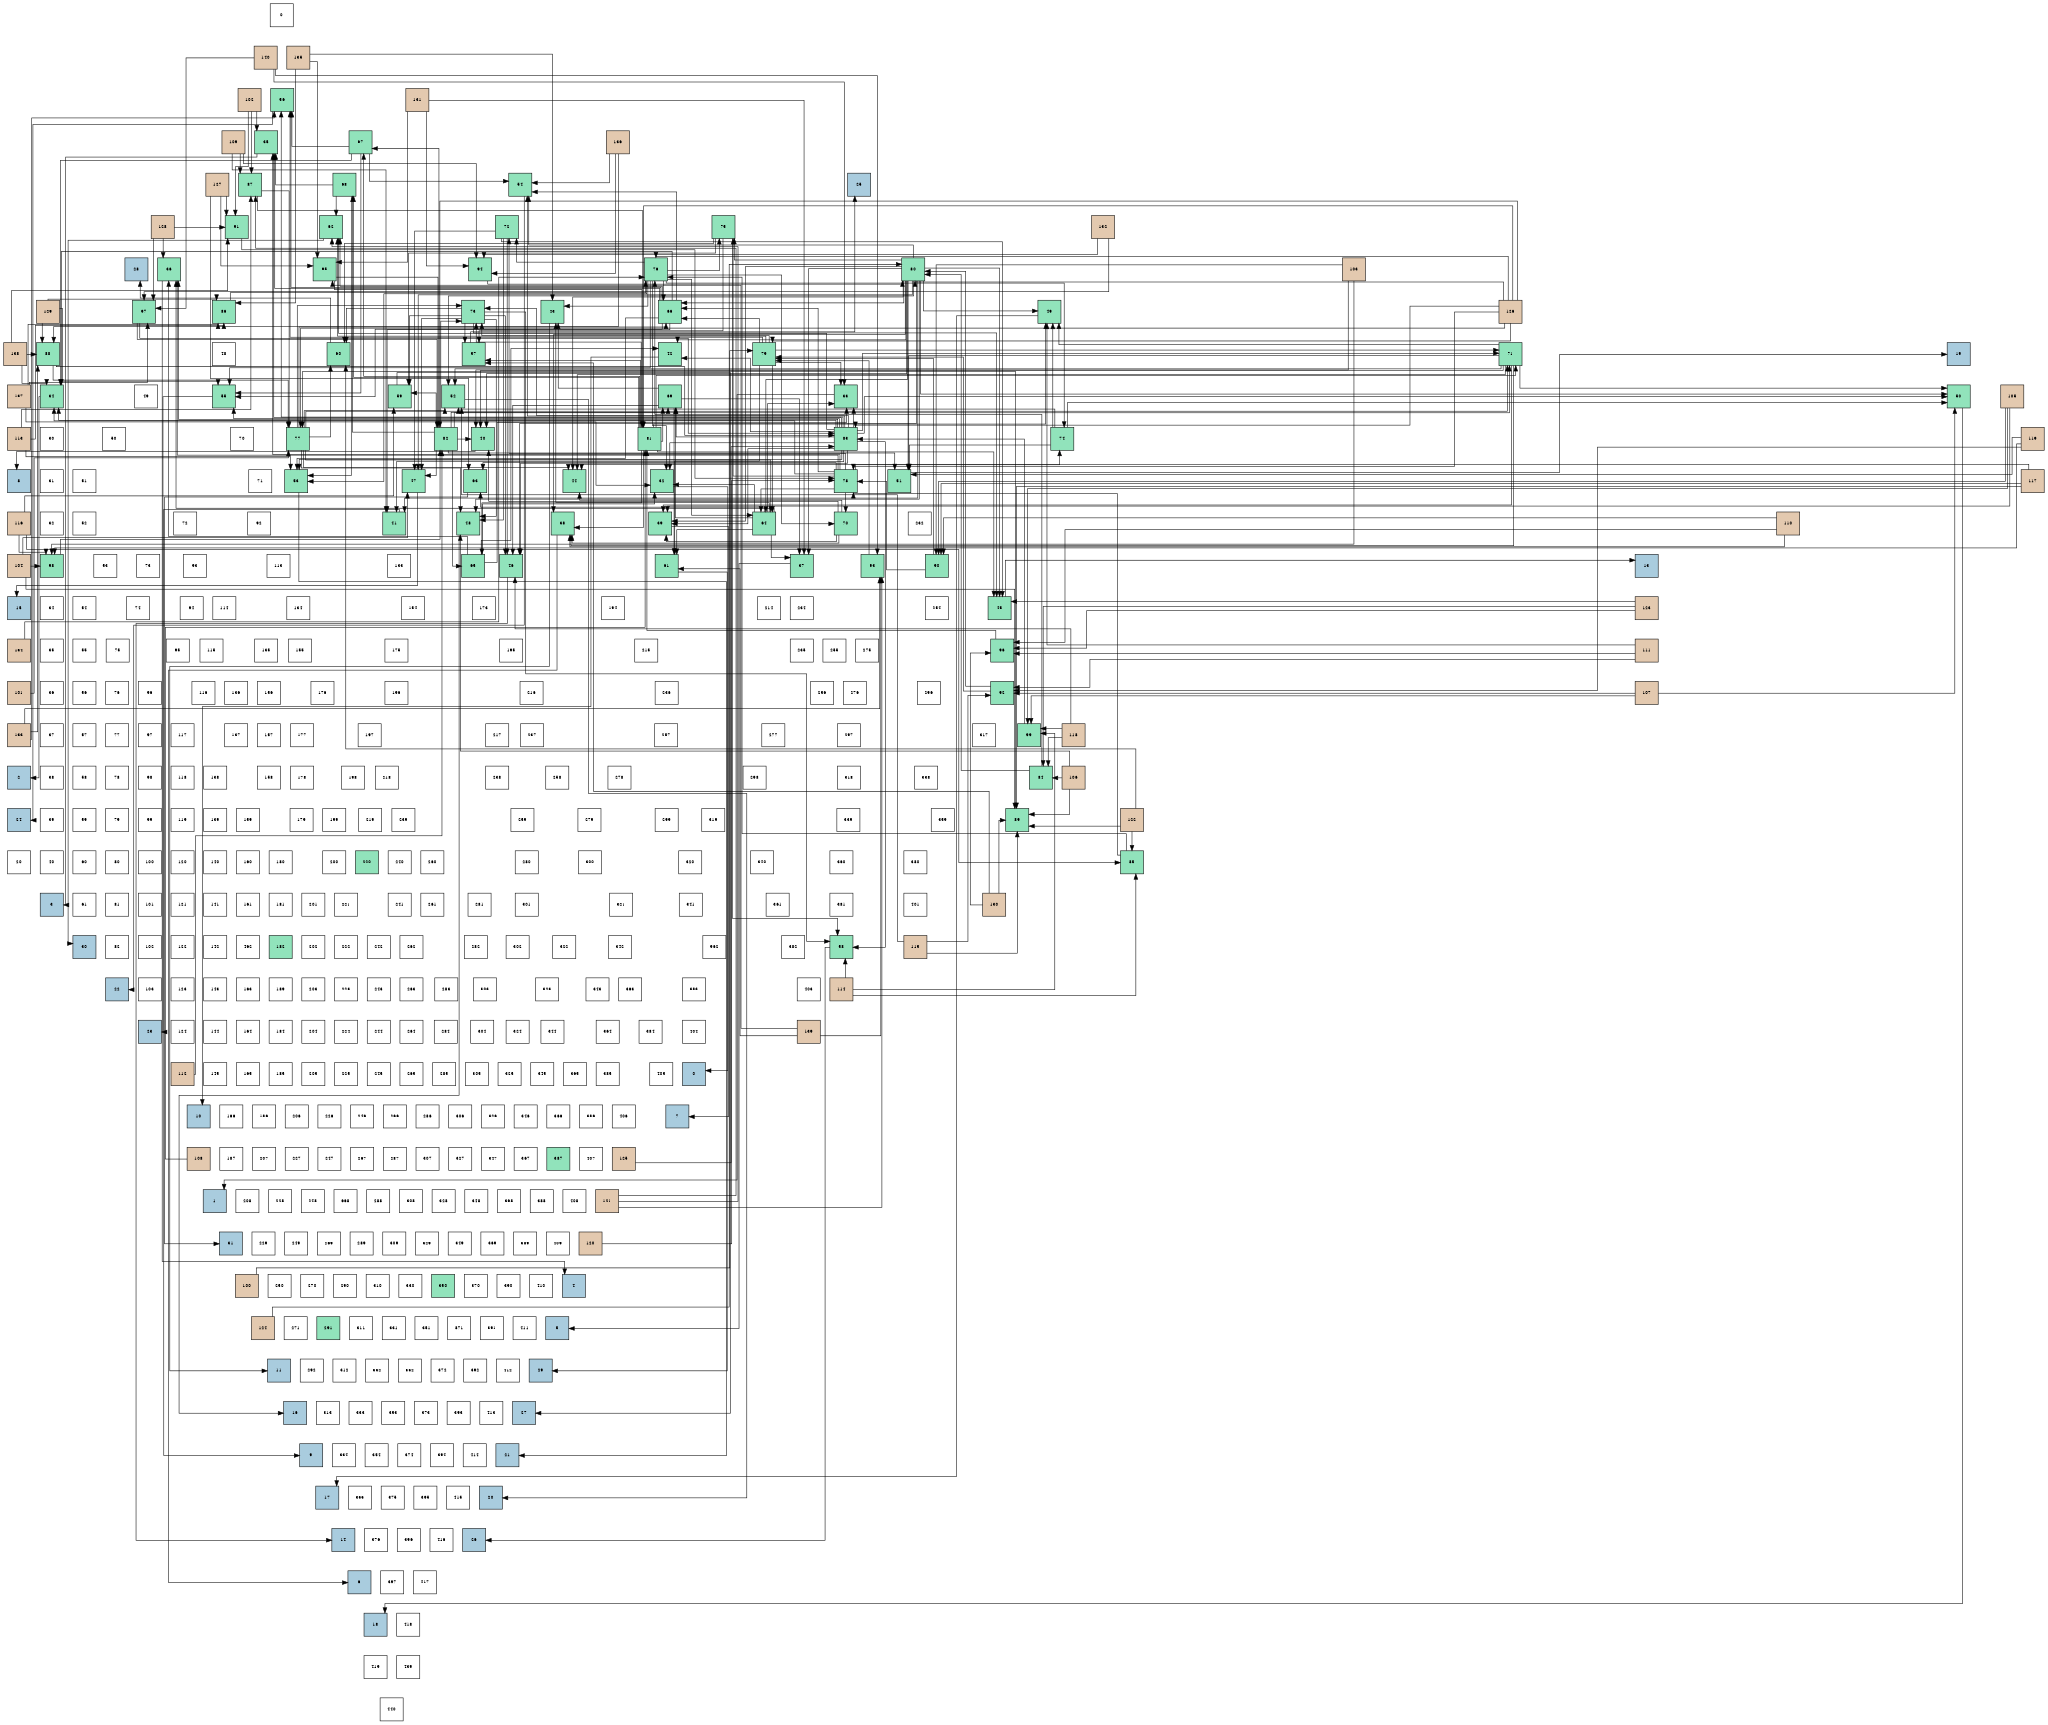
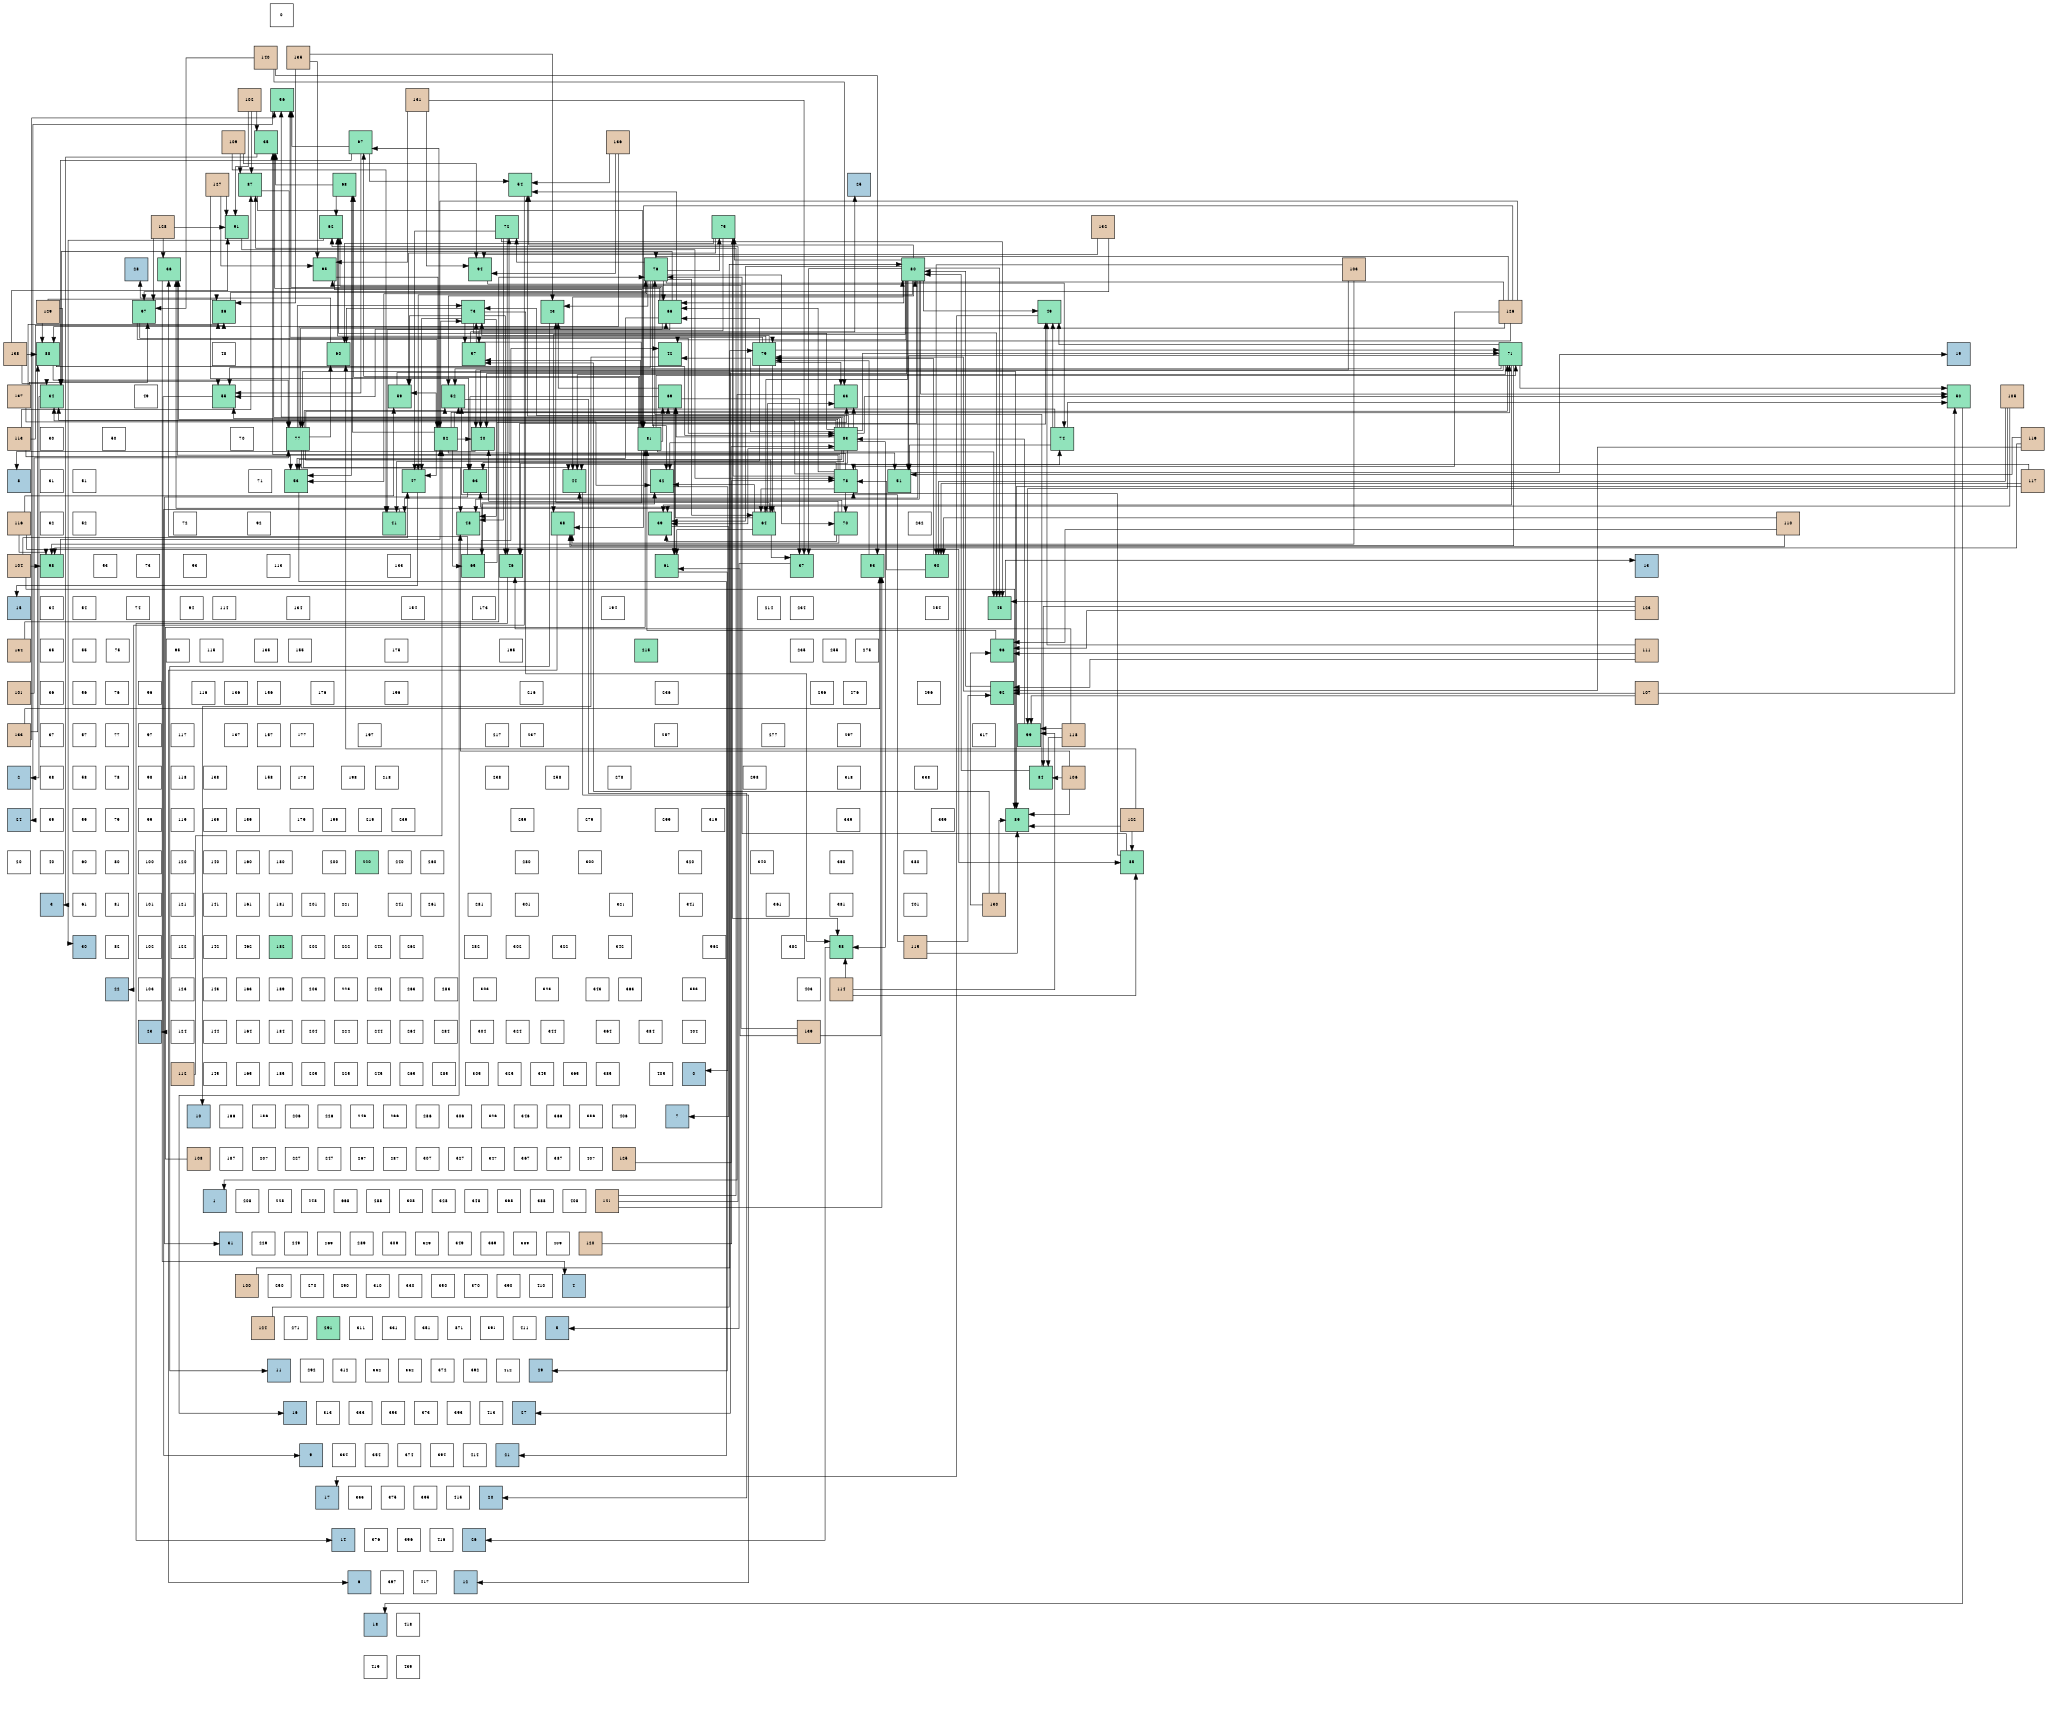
edge "69" -> "46": now "69" -> "63"
edge "126" -> "83": removed
node "215": fillcolor #ffffff -> #91e3bb
node "387": fillcolor #91e3bb -> #ffffff
node "350": fillcolor #91e3bb -> #ffffff
node "12": added
node "440": removed
